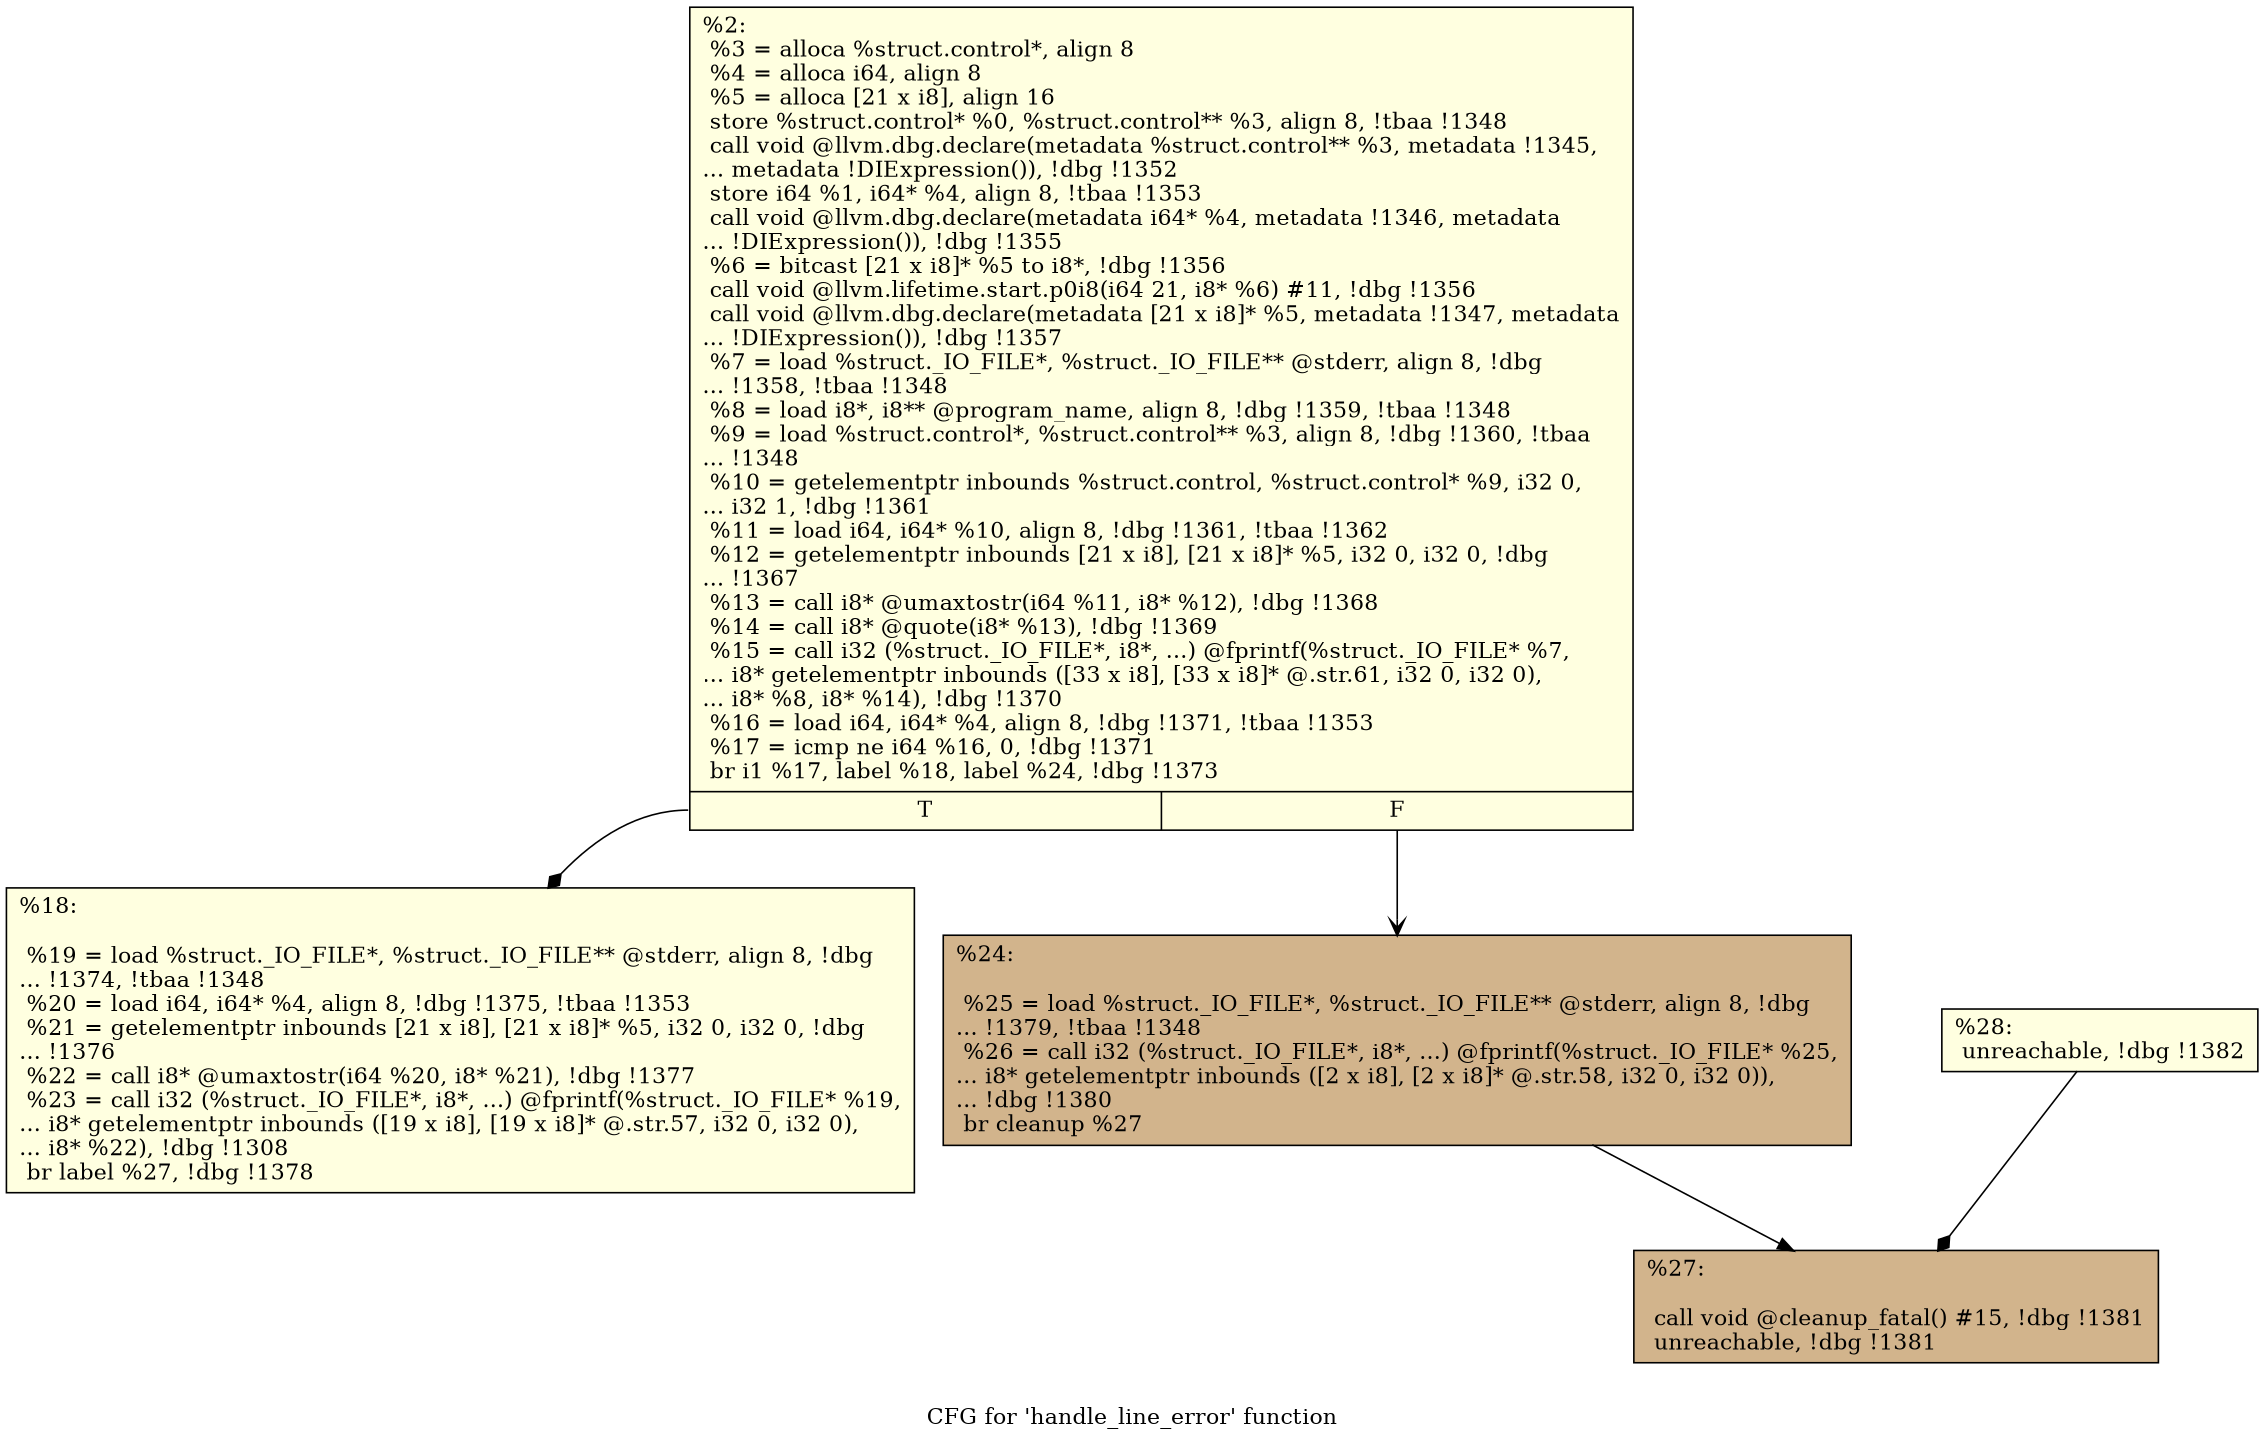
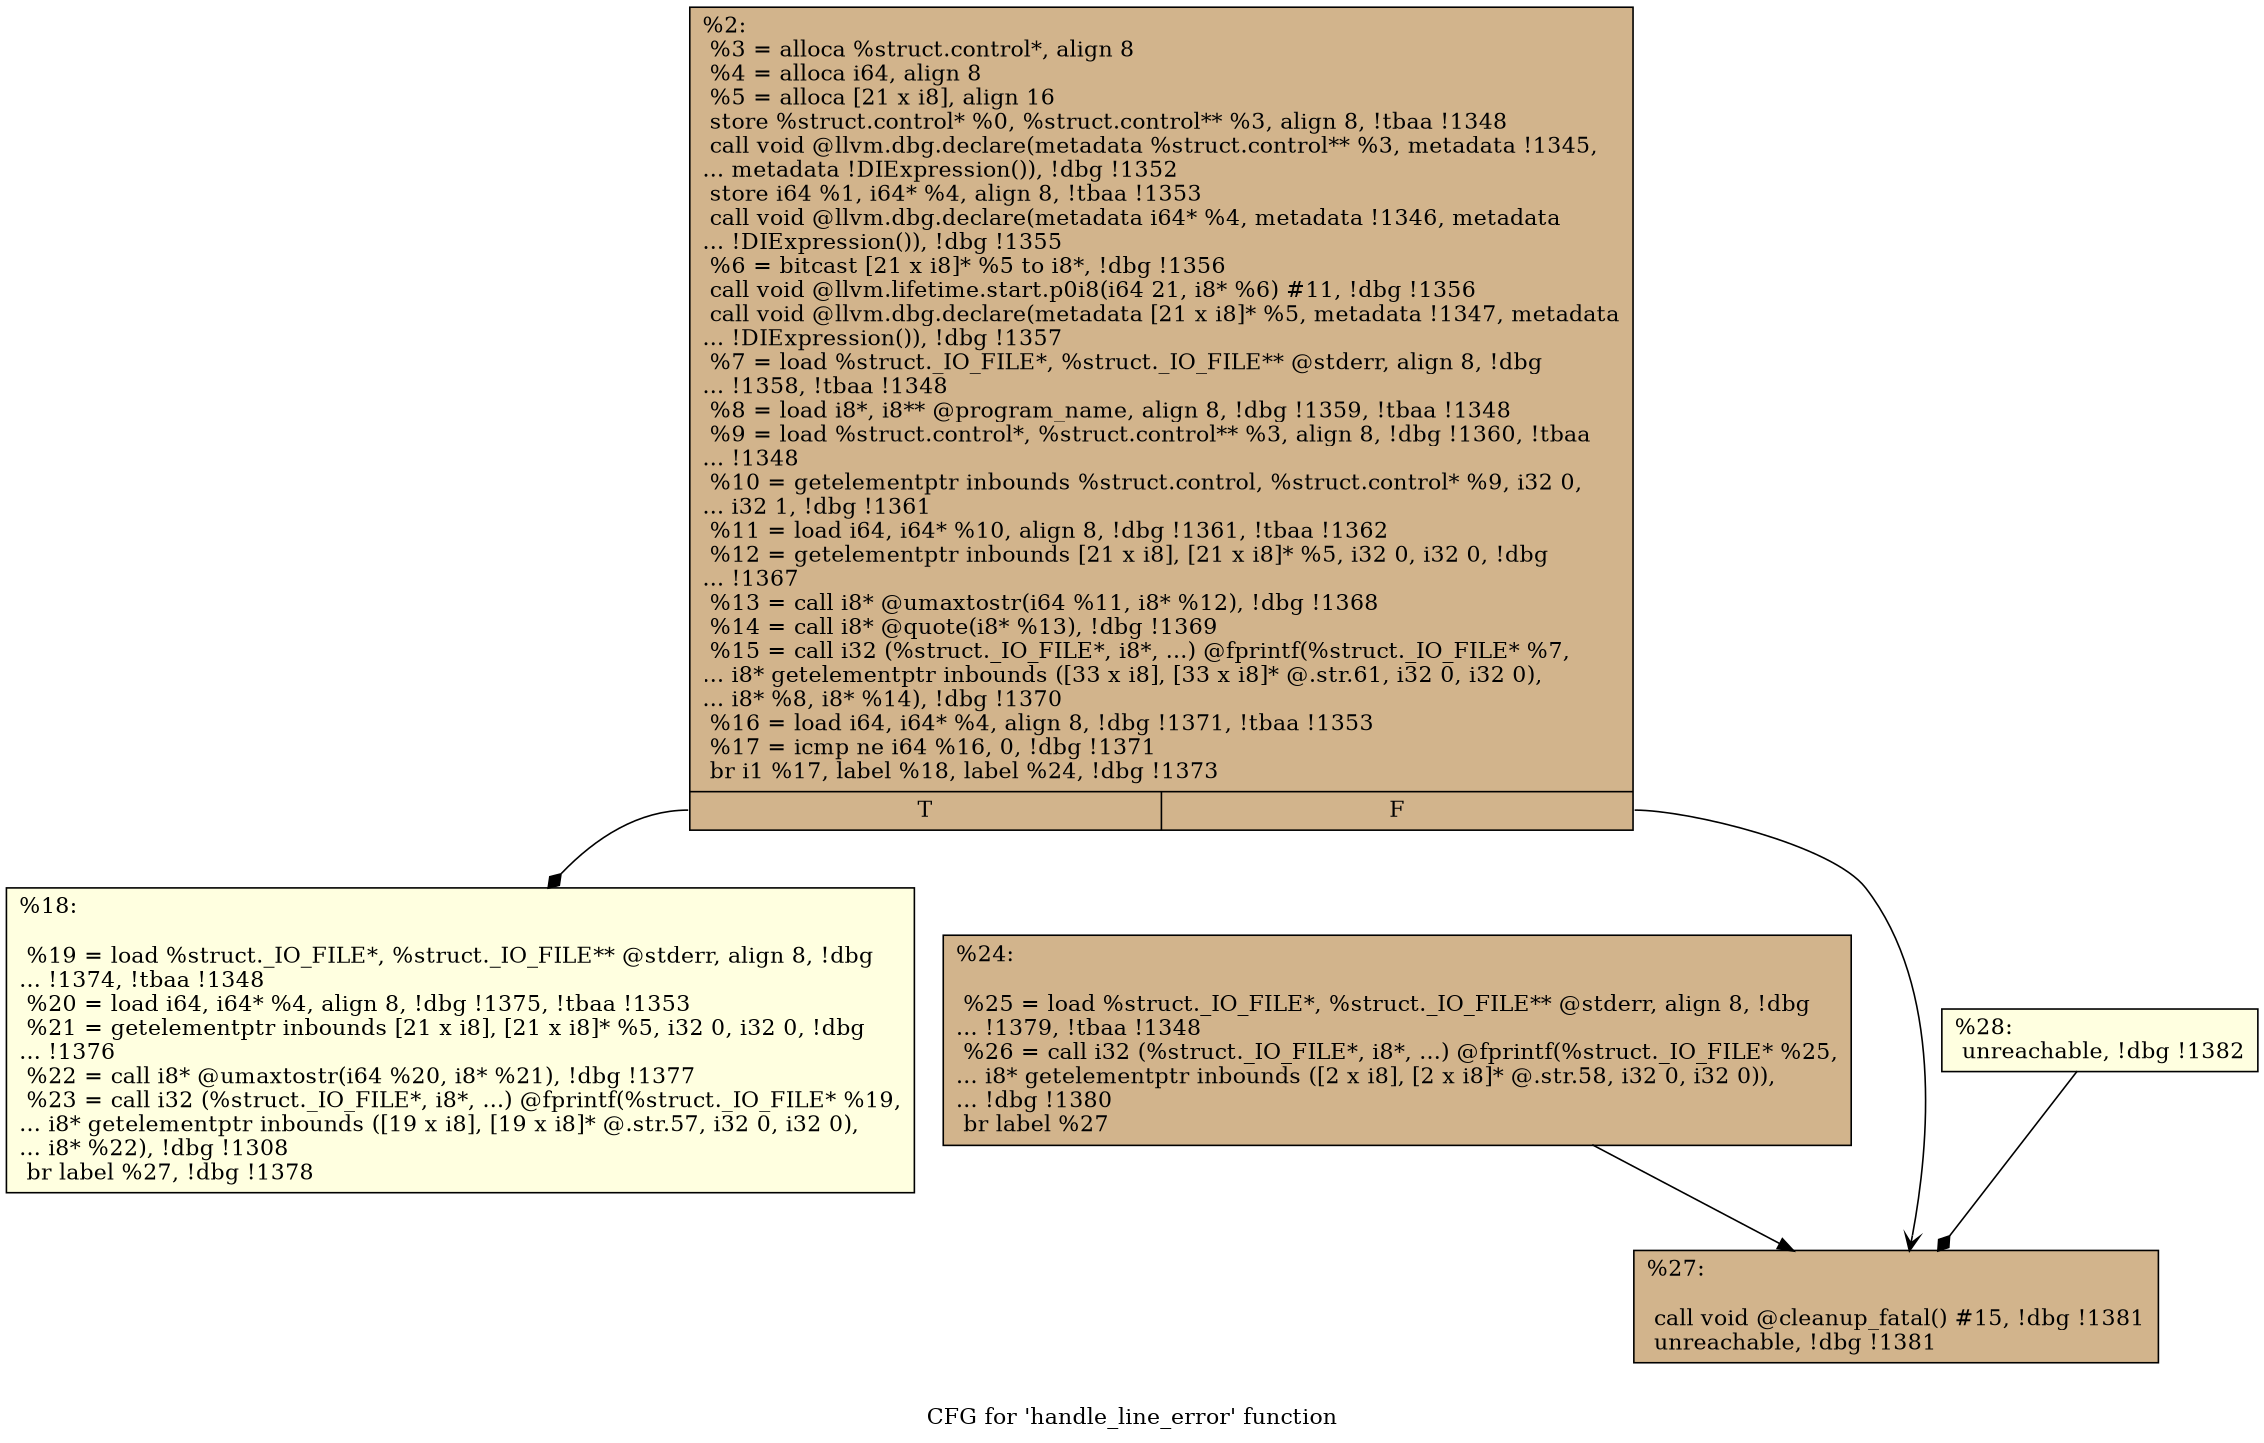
node "%2:": fillcolor lightyellow -> tan
edge "%2:" -> "%24:": now "%2:" -> "%27:"
node "%24:": text "br cleanup %27" -> "br label %27"
